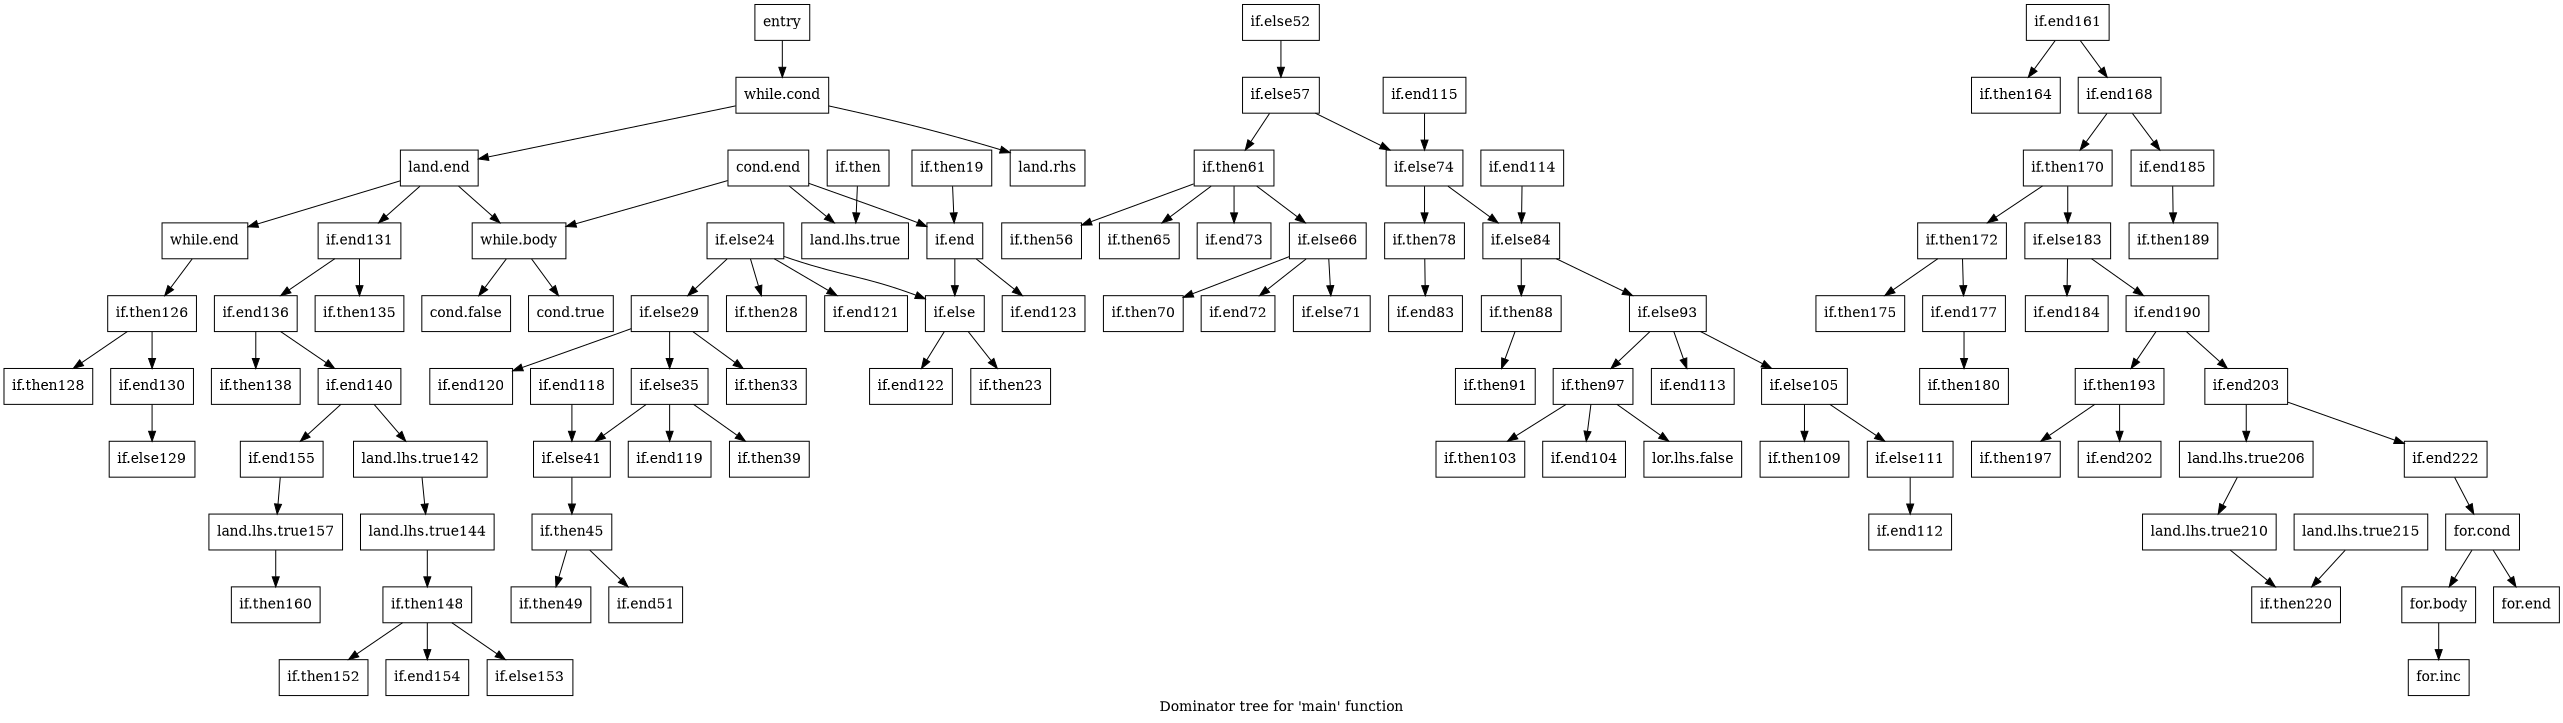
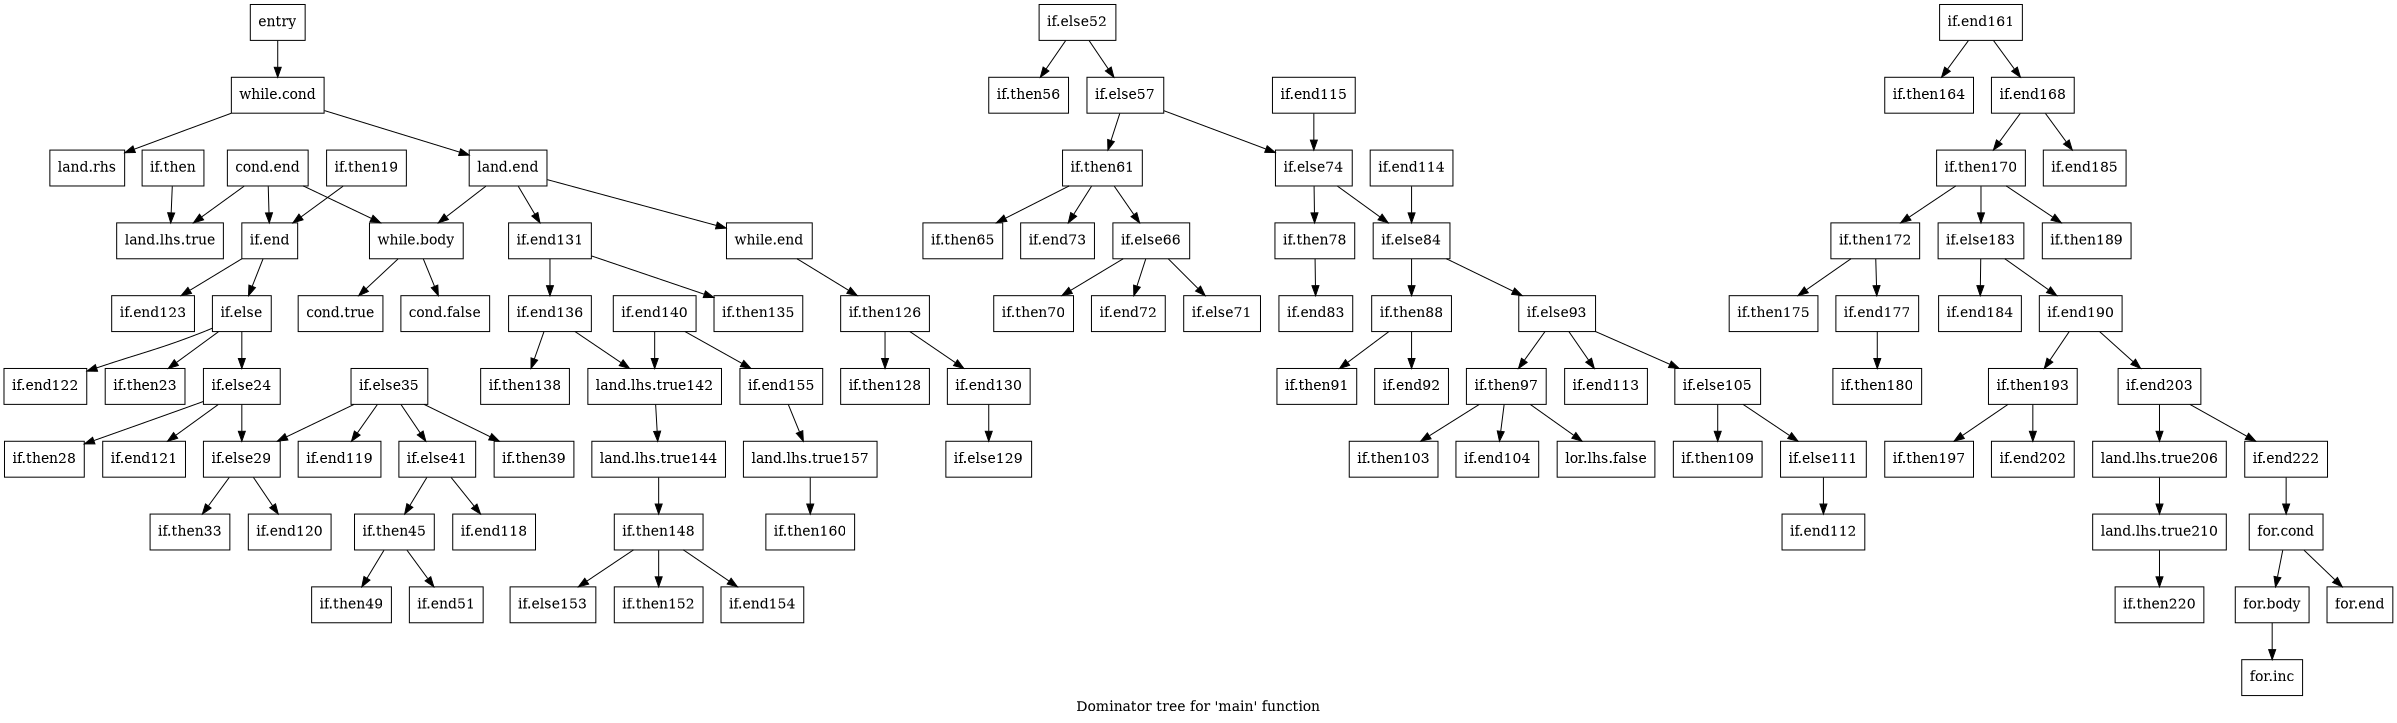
edge "if.end185" -> "if.then189": now "if.then170" -> "if.then189"
edge "if.then61" -> "if.then56": now "if.else52" -> "if.then56"
edge "if.else24" -> "if.else": reversed
edge "if.else29" -> "if.else35": reversed
edge "if.end136" -> "if.end140": now "if.end136" -> "land.lhs.true142"
node "if.end92": added
edge "if.end118" -> "if.else41": reversed
node "land.lhs.true215": removed
